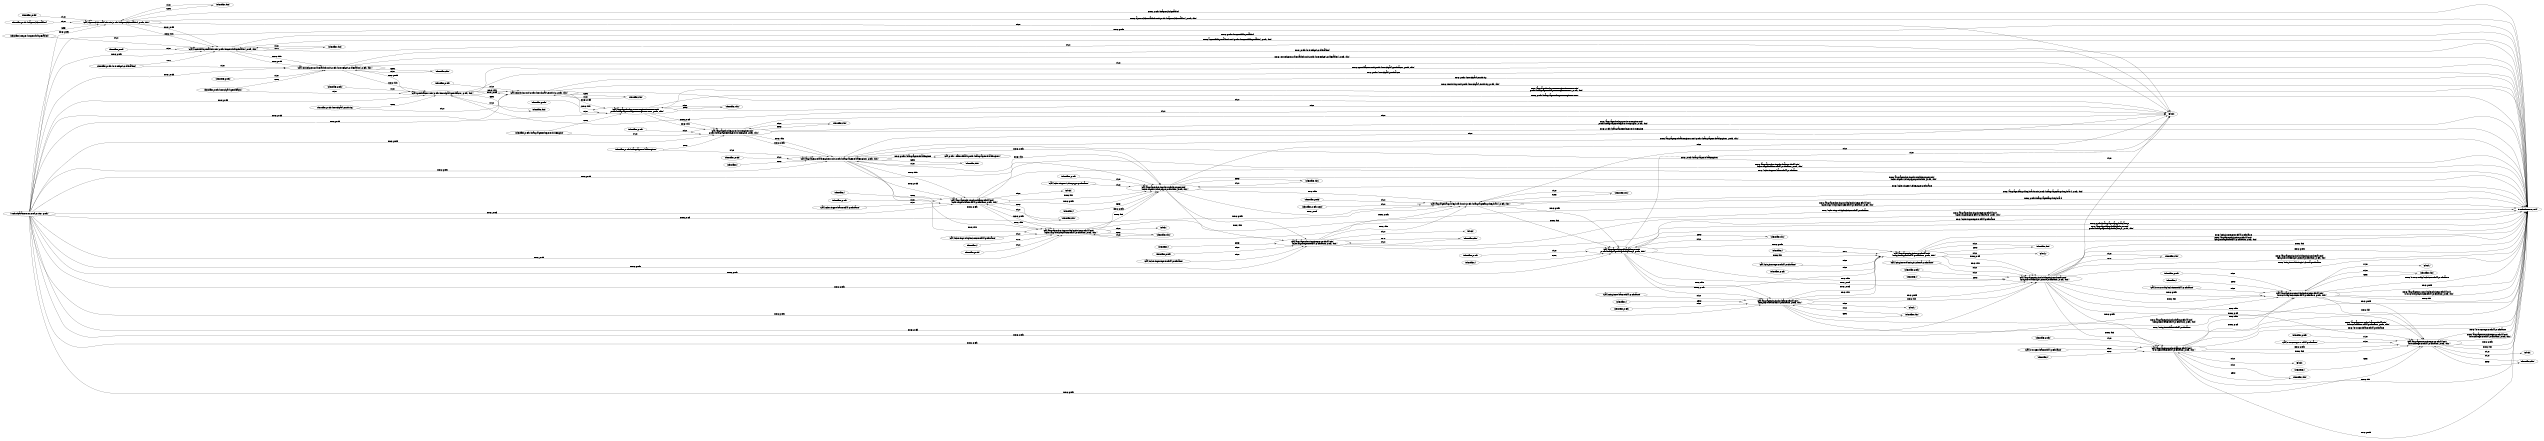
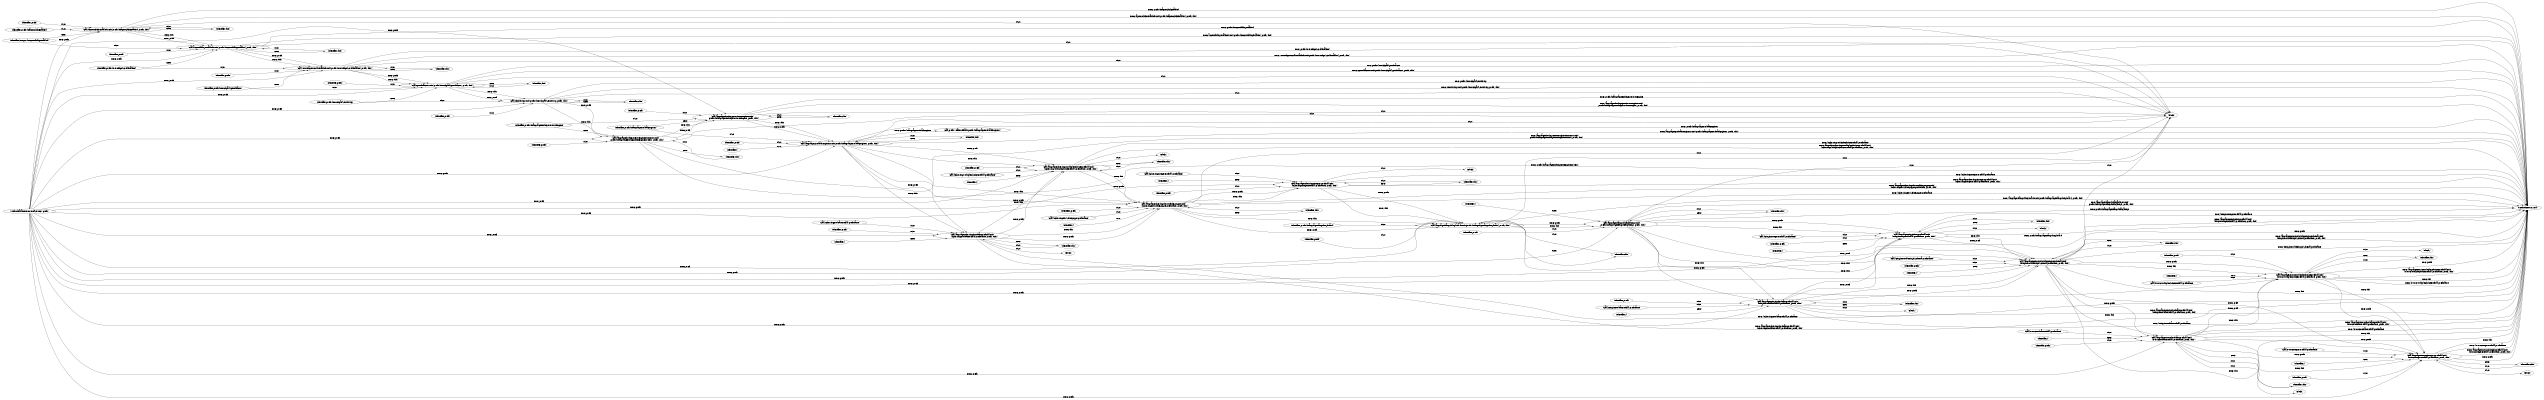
edge "(MethodParameterIn,PrefService* prefs)" -> "(MethodReturn,void)": removed, label "DDG: prefs"
node "(Identifier,prefs::next)": label "(Identifier,prefs::next)" -> "(Identifier,prefs::kLanguageHangulKeyboard)"
